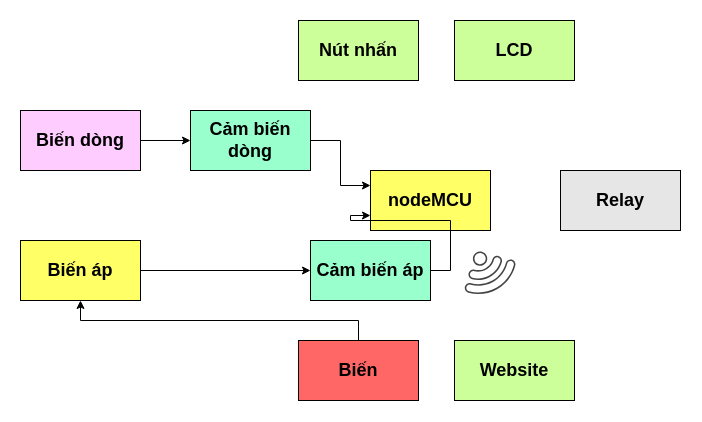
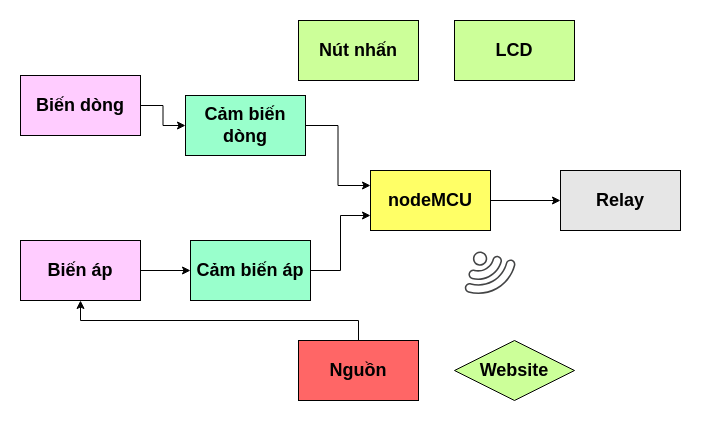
node "Biến dòng": moved (81, 141) -> (81, 106)
node "Cảm biến dòng": moved (251, 141) -> (246, 126)
edge "nodeMCU" -> "Relay": added
node "Biến áp": fillcolor #ffff66 -> #ffccff
node "Cảm biến áp": moved (371, 271) -> (251, 271)
node "Biến": label "Biến" -> "Nguồn"
node "Website": shape rectangle -> diamond
